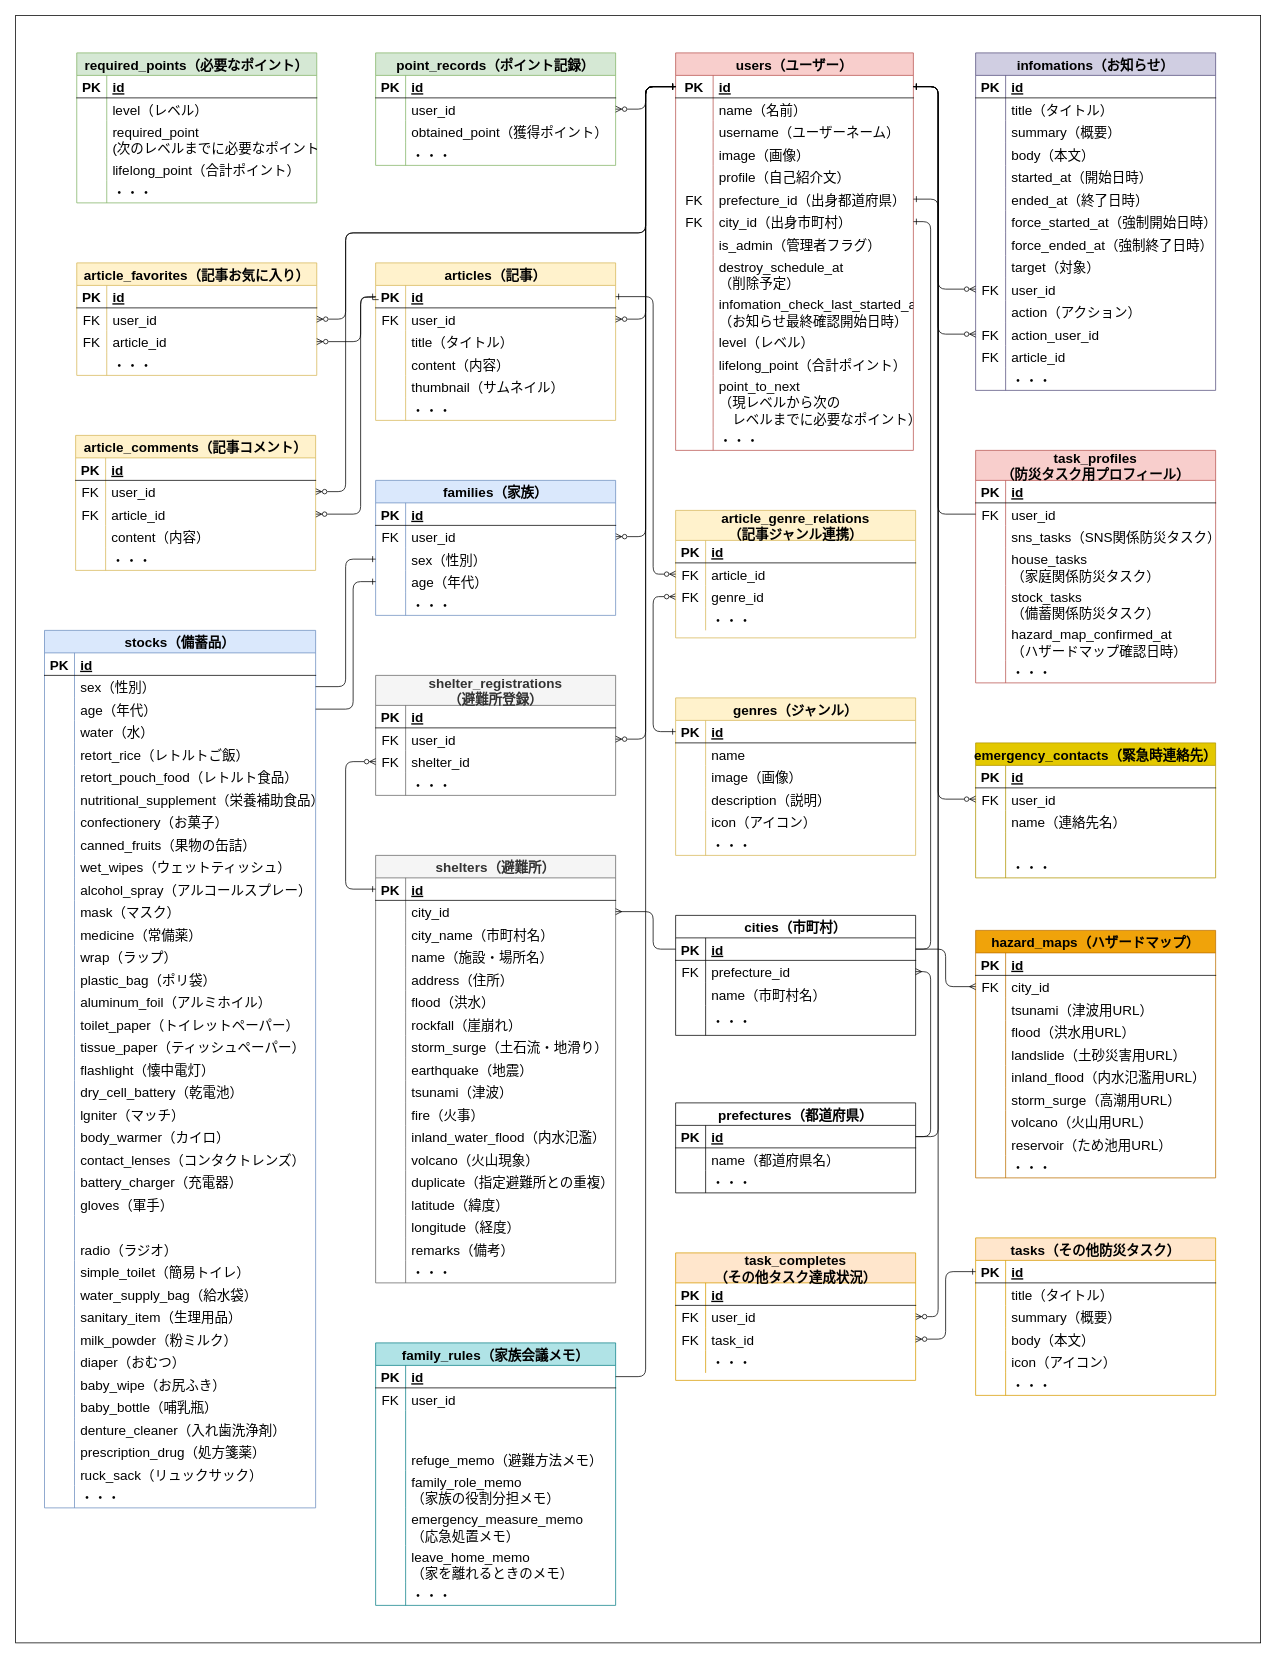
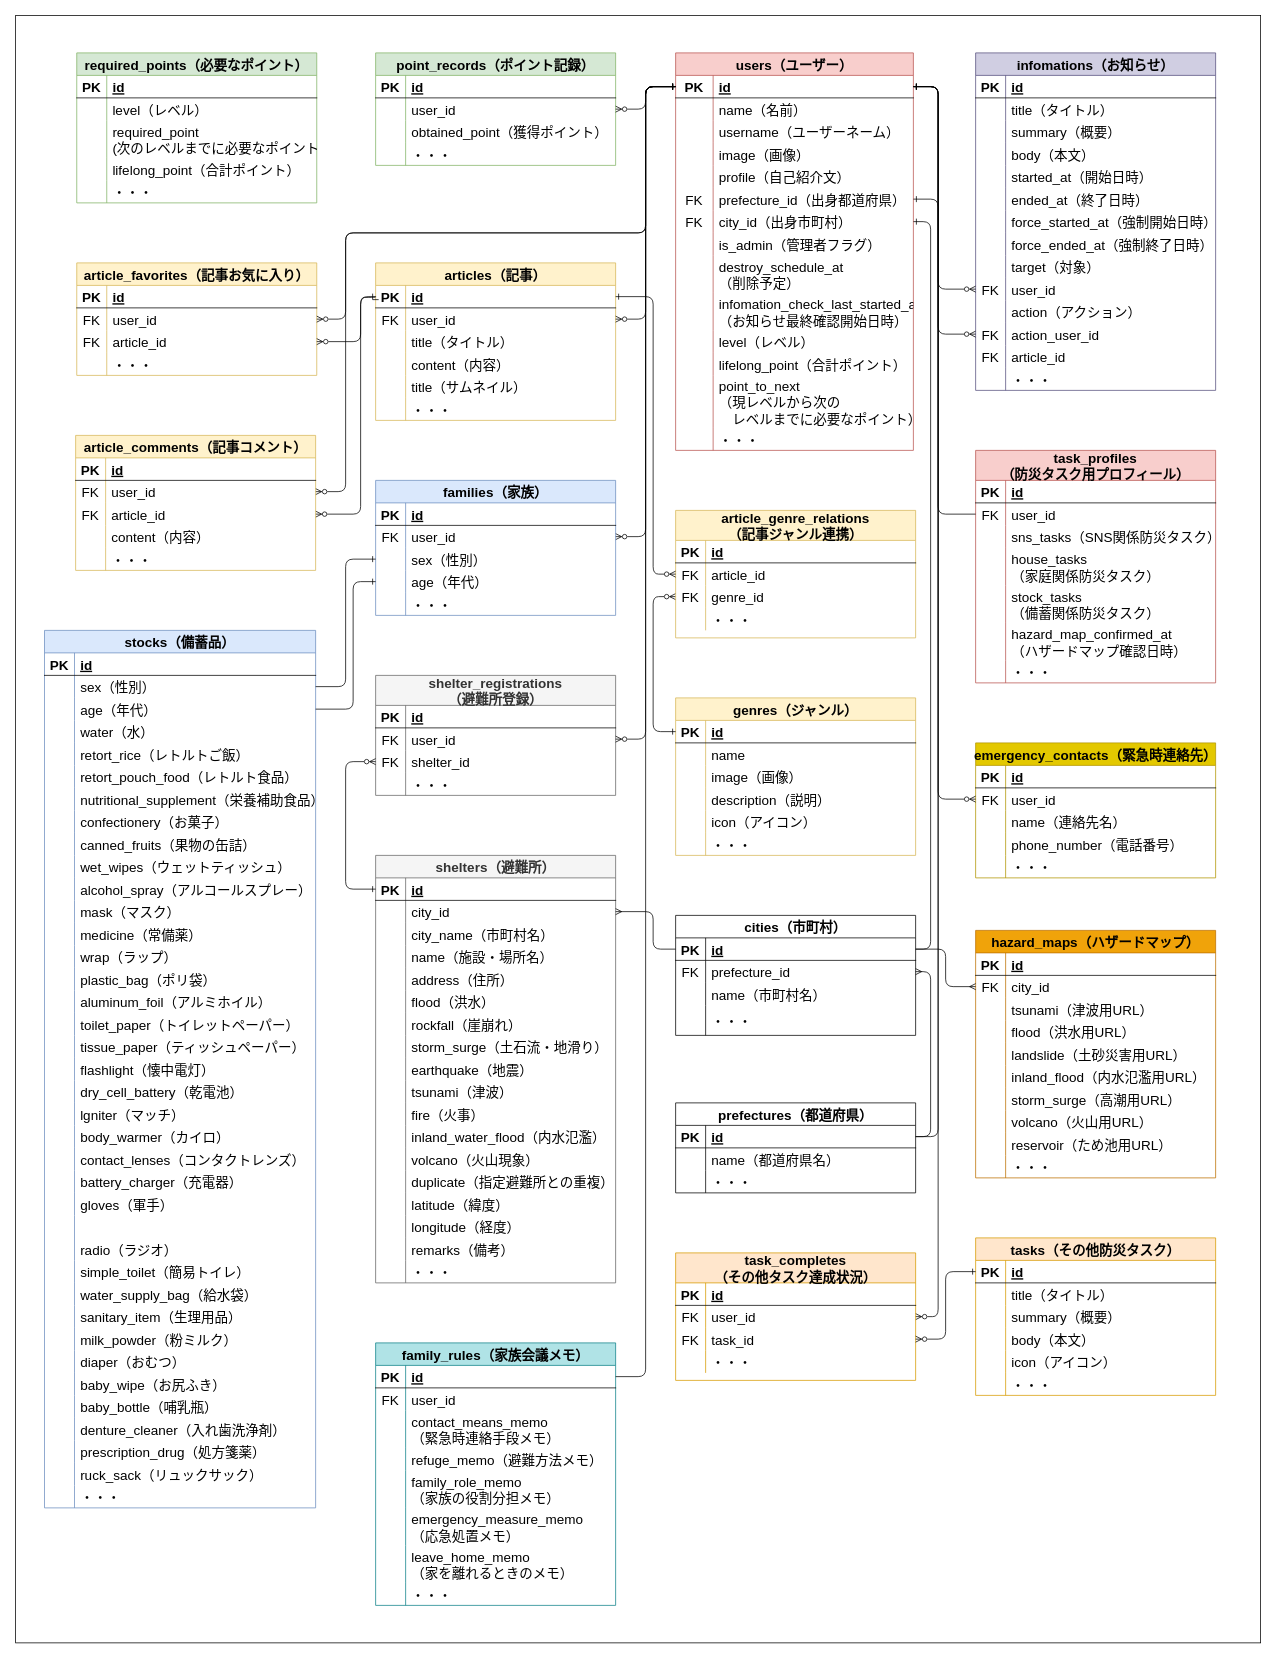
node "thumbnail（サムネイル）": label "thumbnail（サムネイル）" -> "title（サムネイル）"
node "phone_number（電話番号）": added
node "contact_means_memo （緊急時連絡手段メモ）": added
